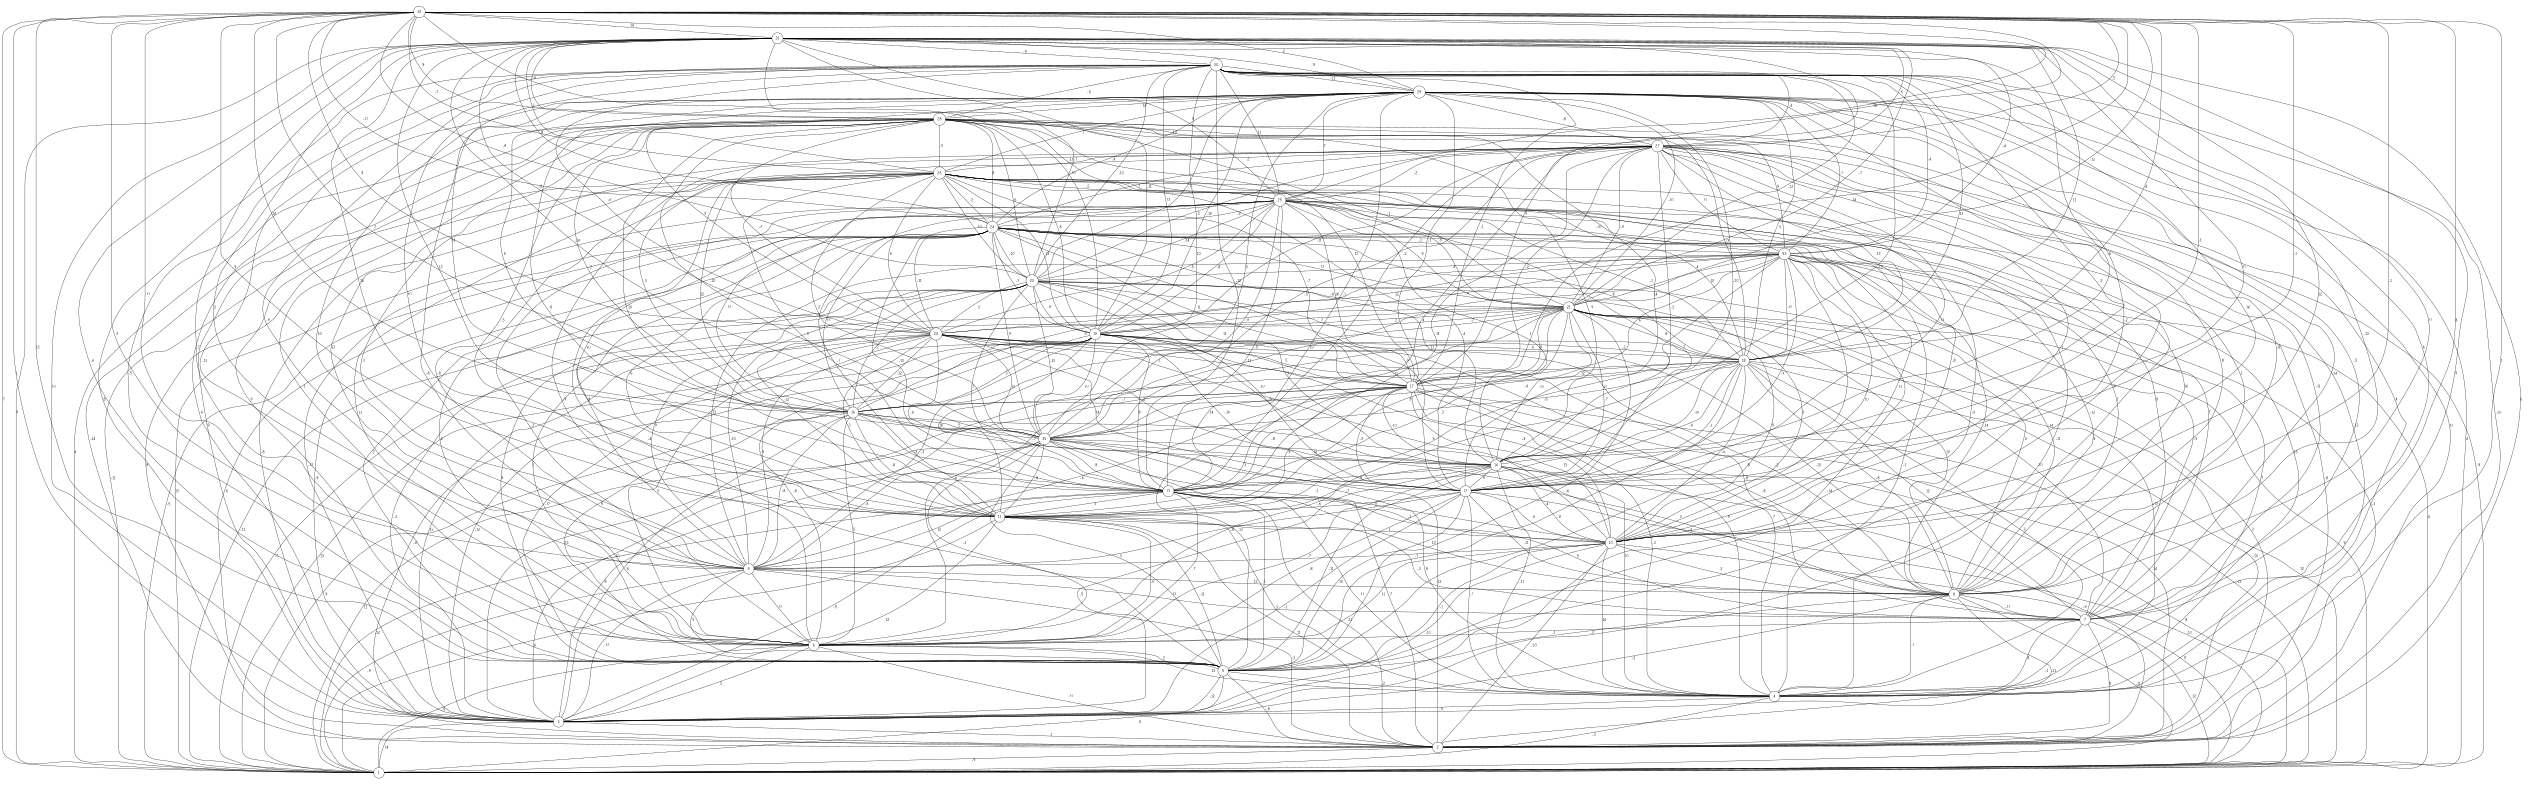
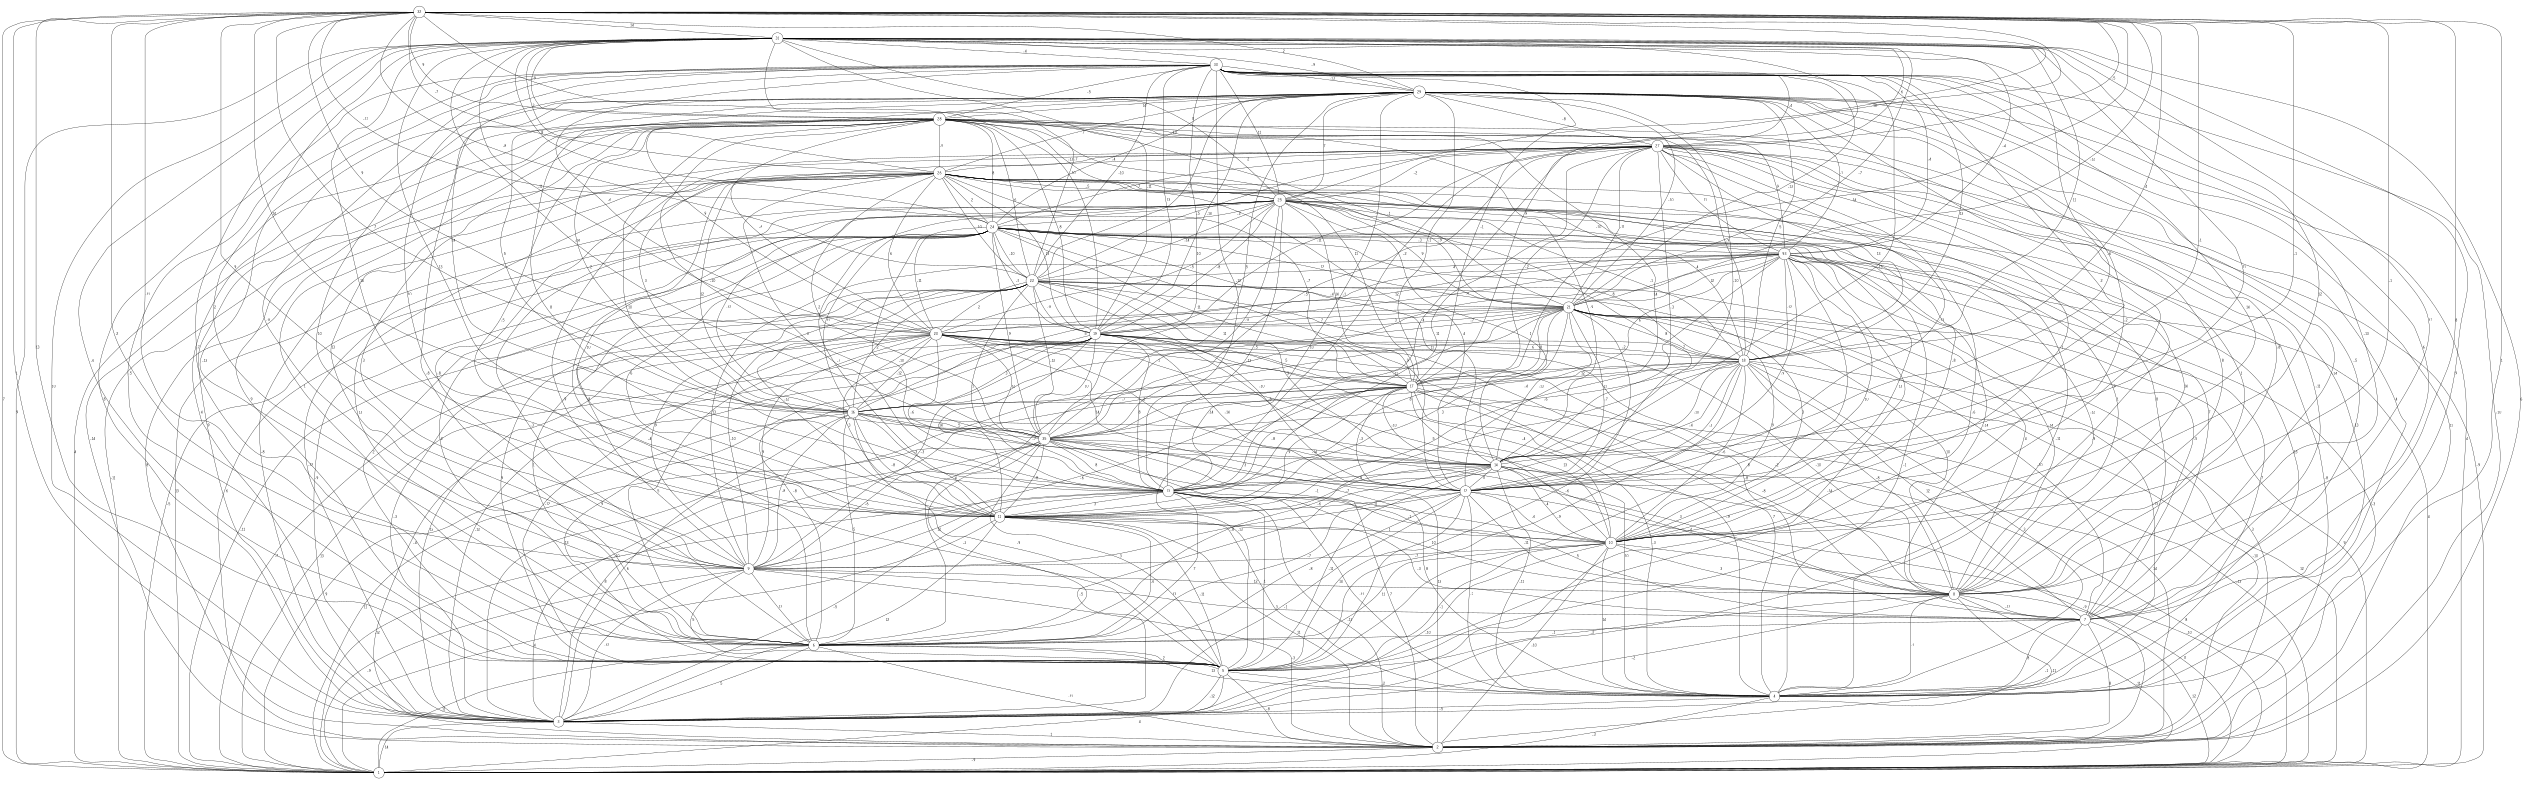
edge "16" -- "5": added, label "-9"
